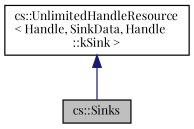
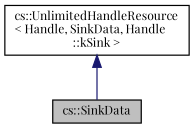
node "cs::Sinks": label "cs::Sinks" -> "cs::SinkData"
